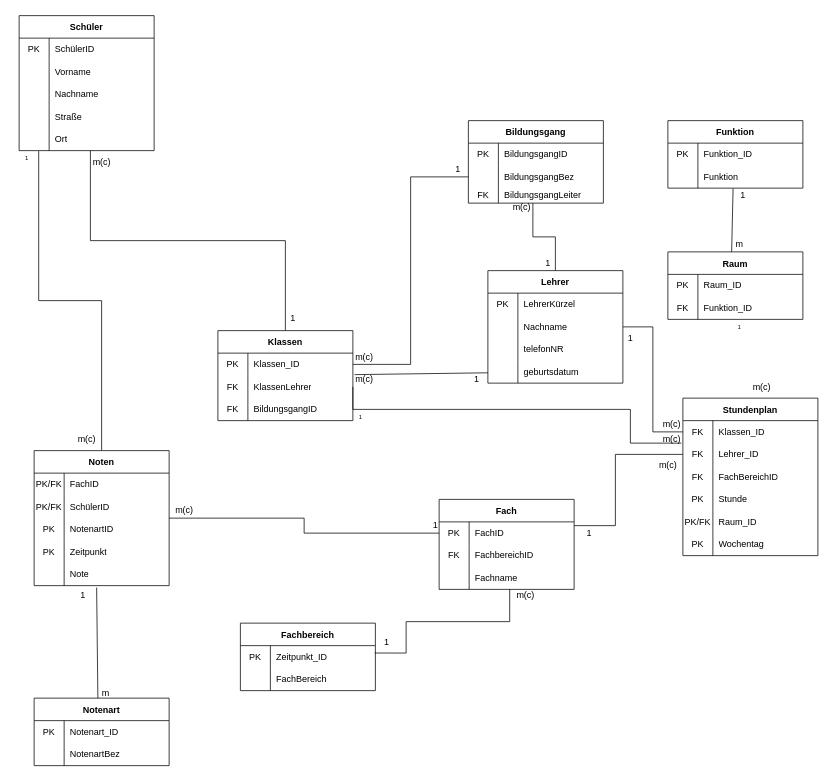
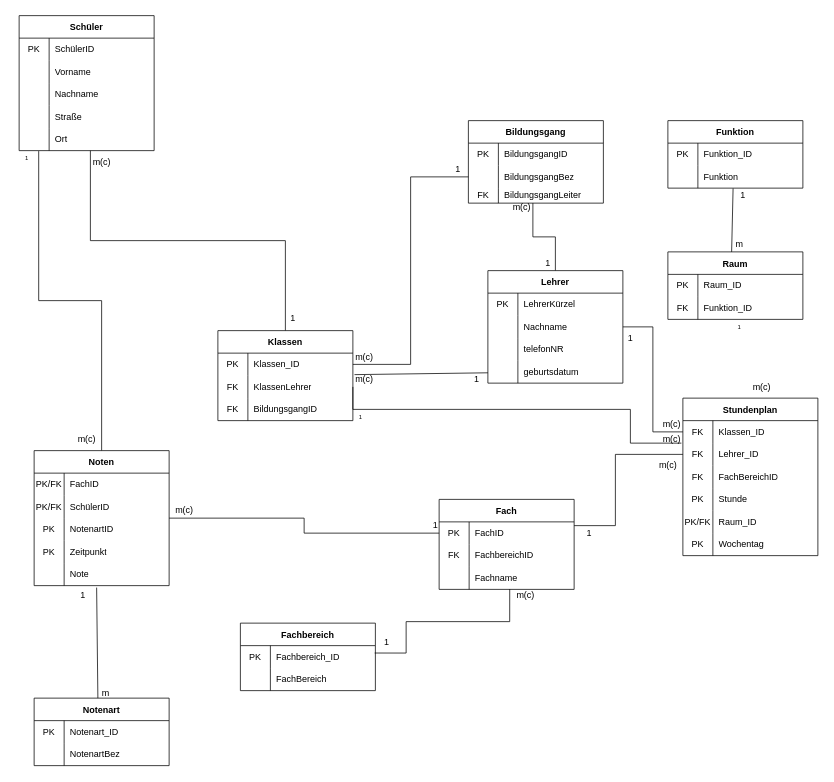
node "Zeitpunkt_ID": label "Zeitpunkt_ID" -> "Fachbereich_ID"
